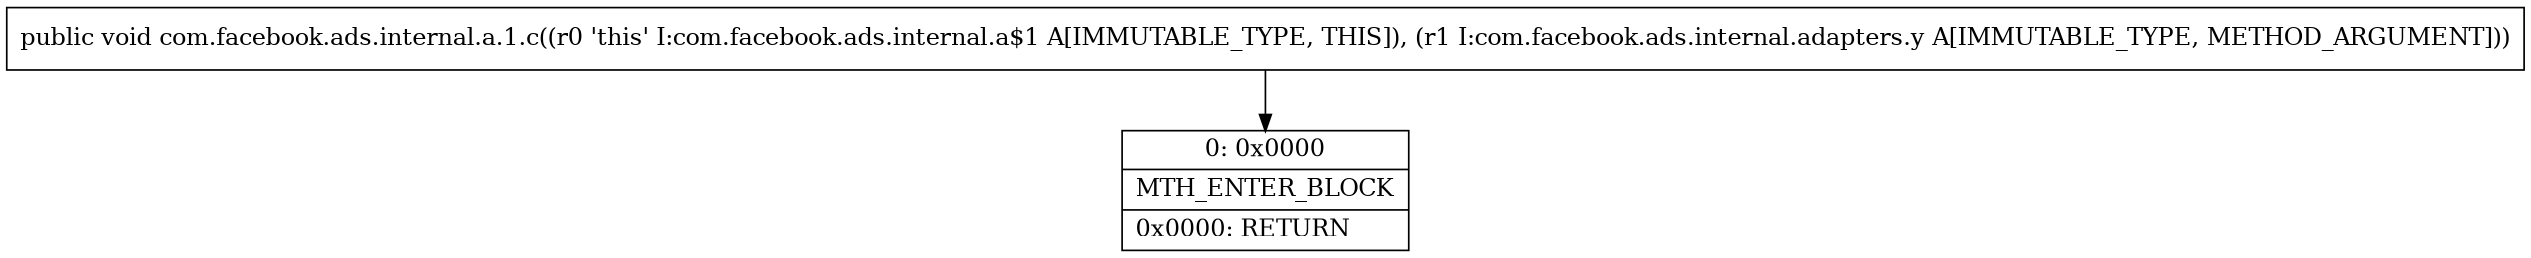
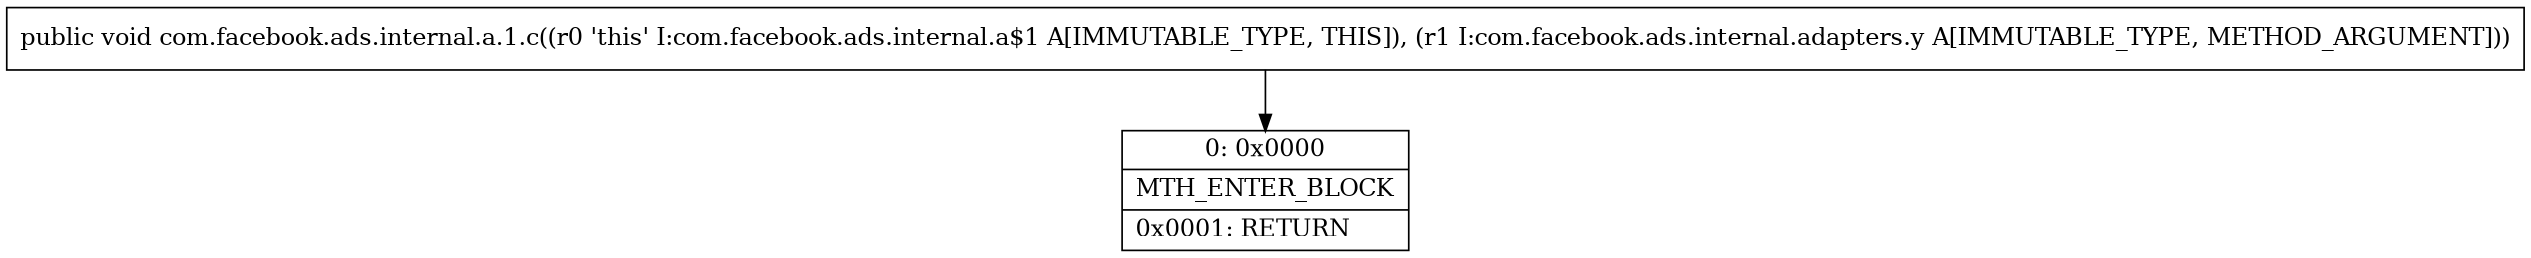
node "0: 0x0000": text "0x0000: RETURN" -> "0x0001: RETURN"
